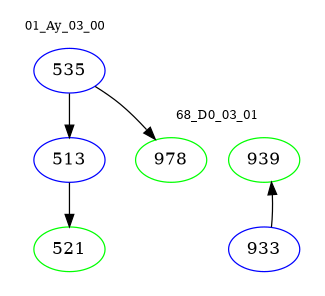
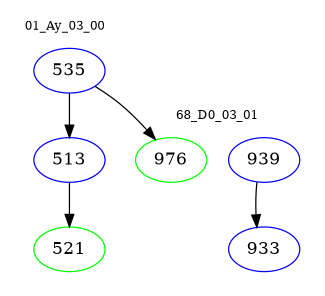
node "978": label "978" -> "976"
node "939": color green -> blue
edge "933" -> "939": reversed
